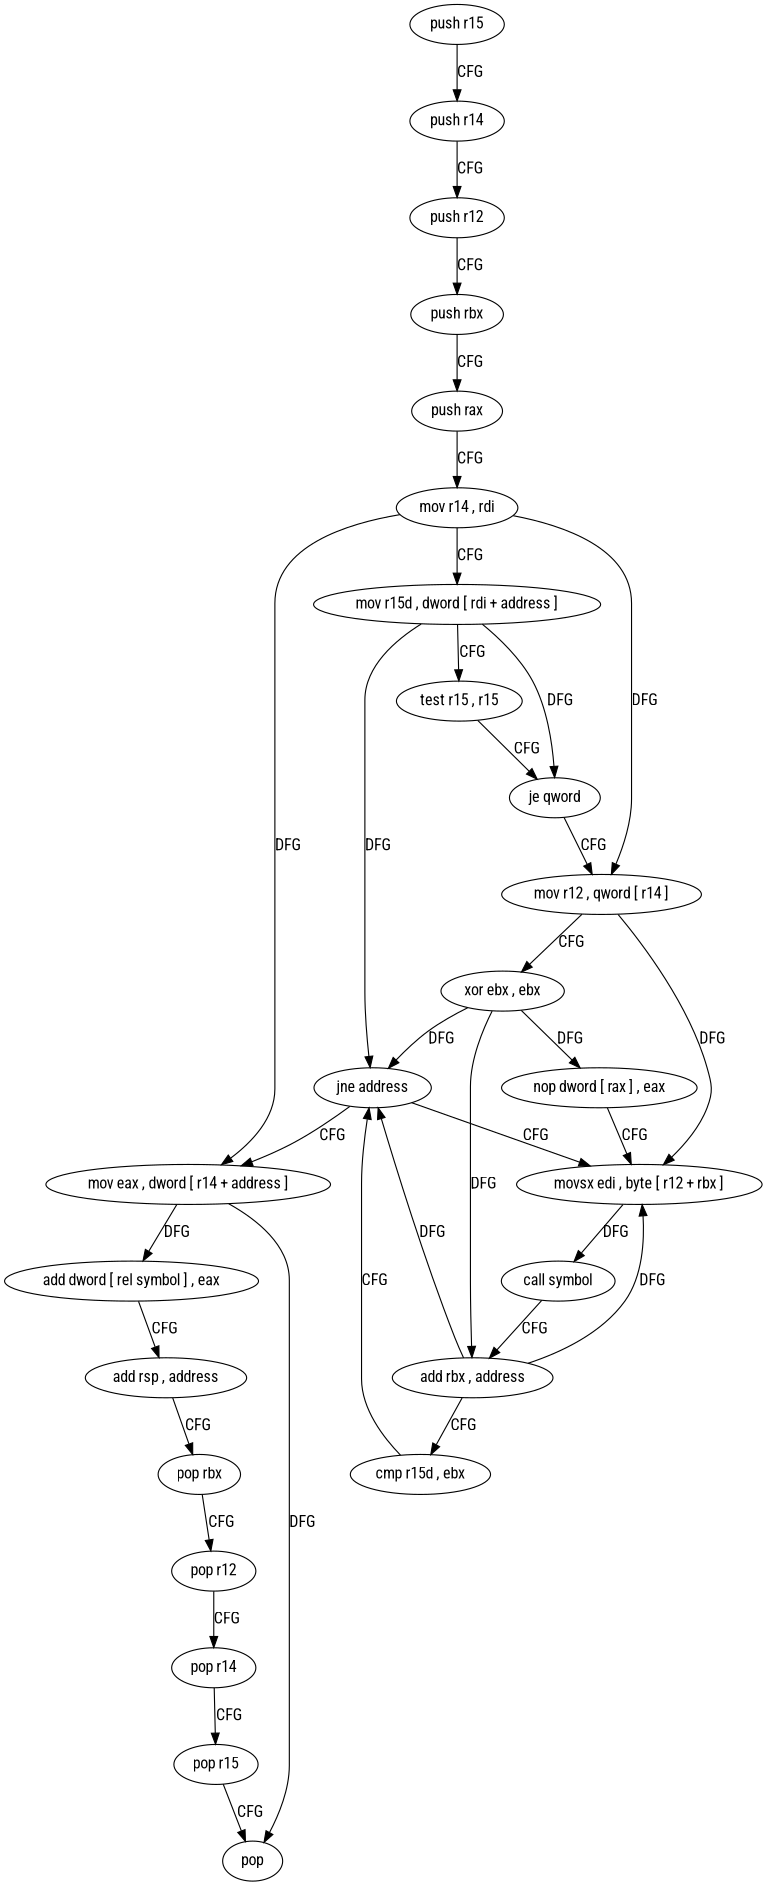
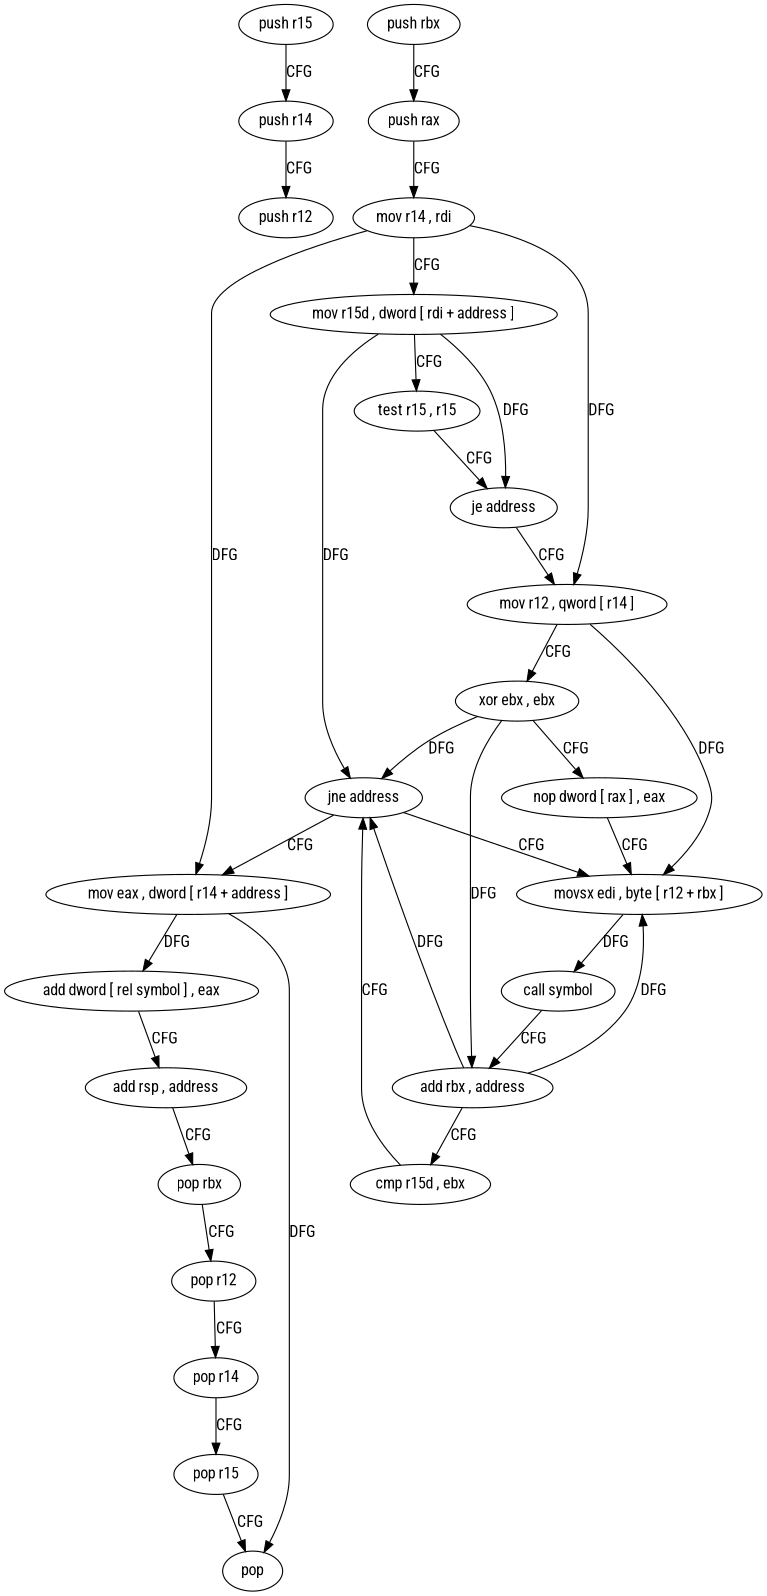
edge "push r12" -> "push rbx": removed, label "CFG"
node "je qword": label "je qword" -> "je address"
edge "xor ebx , ebx" -> "nop dword [ rax ] , eax": label "DFG" -> "CFG"
